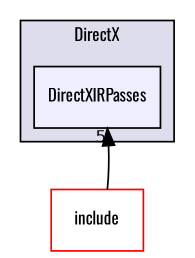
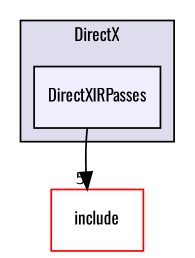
edge "include" -> "DirectXIRPasses": reversed
